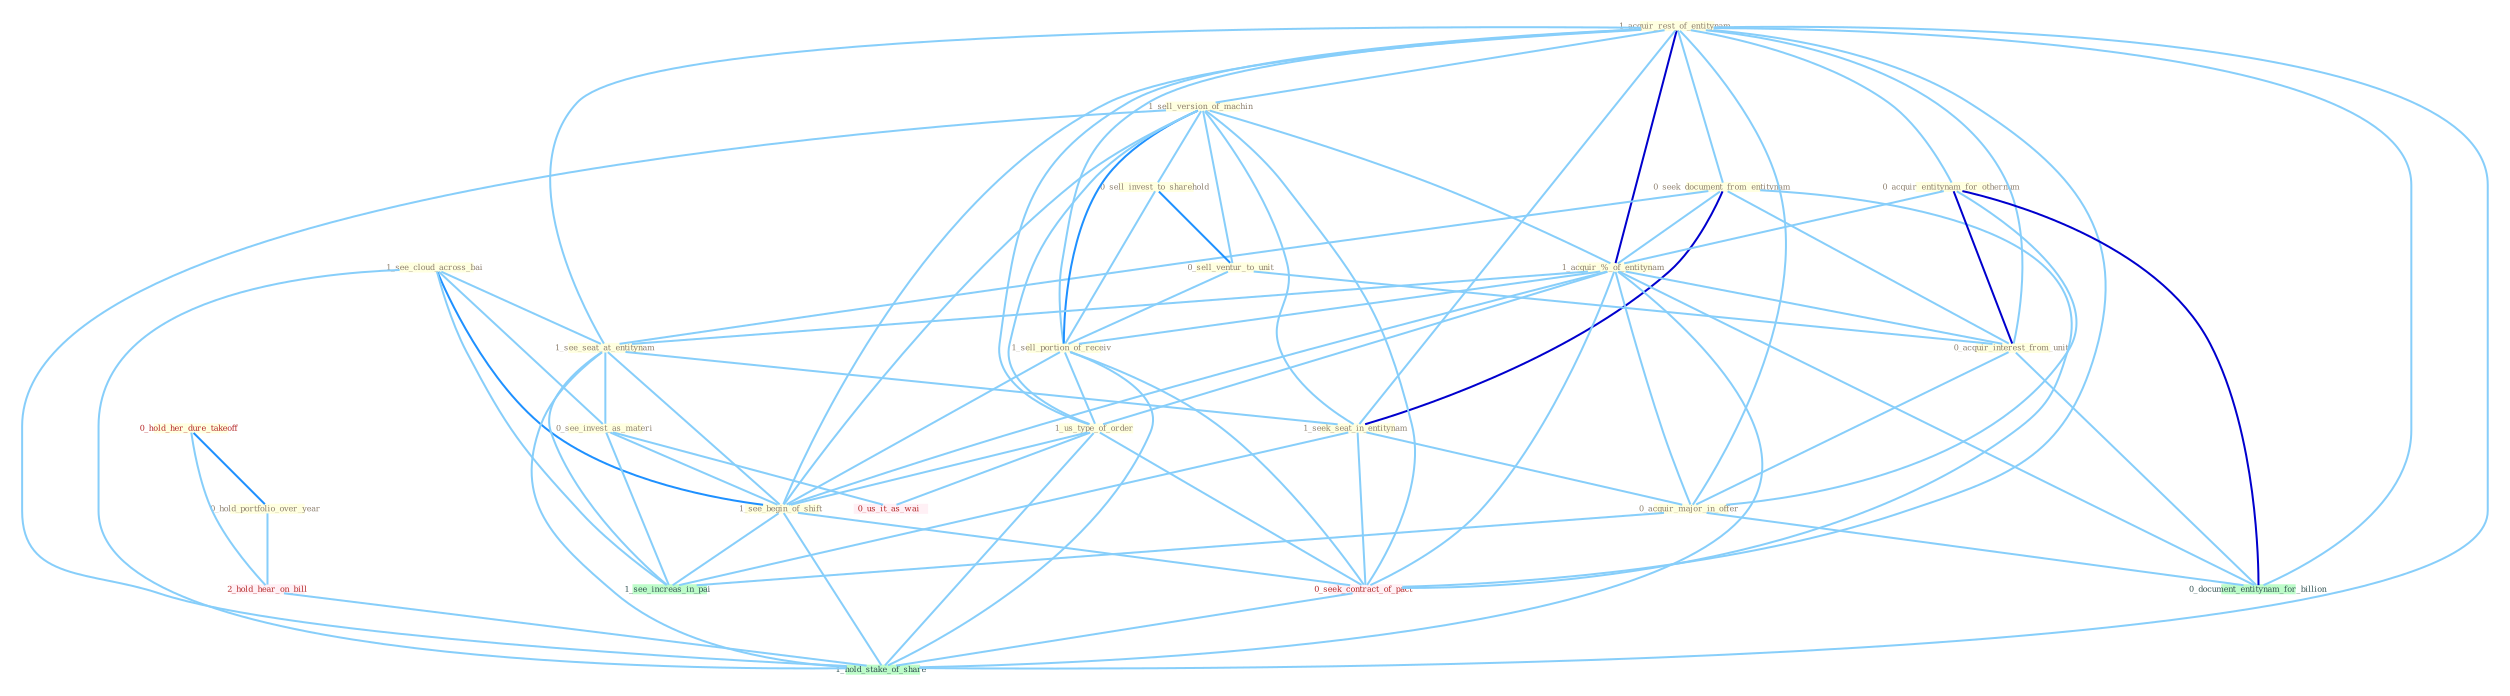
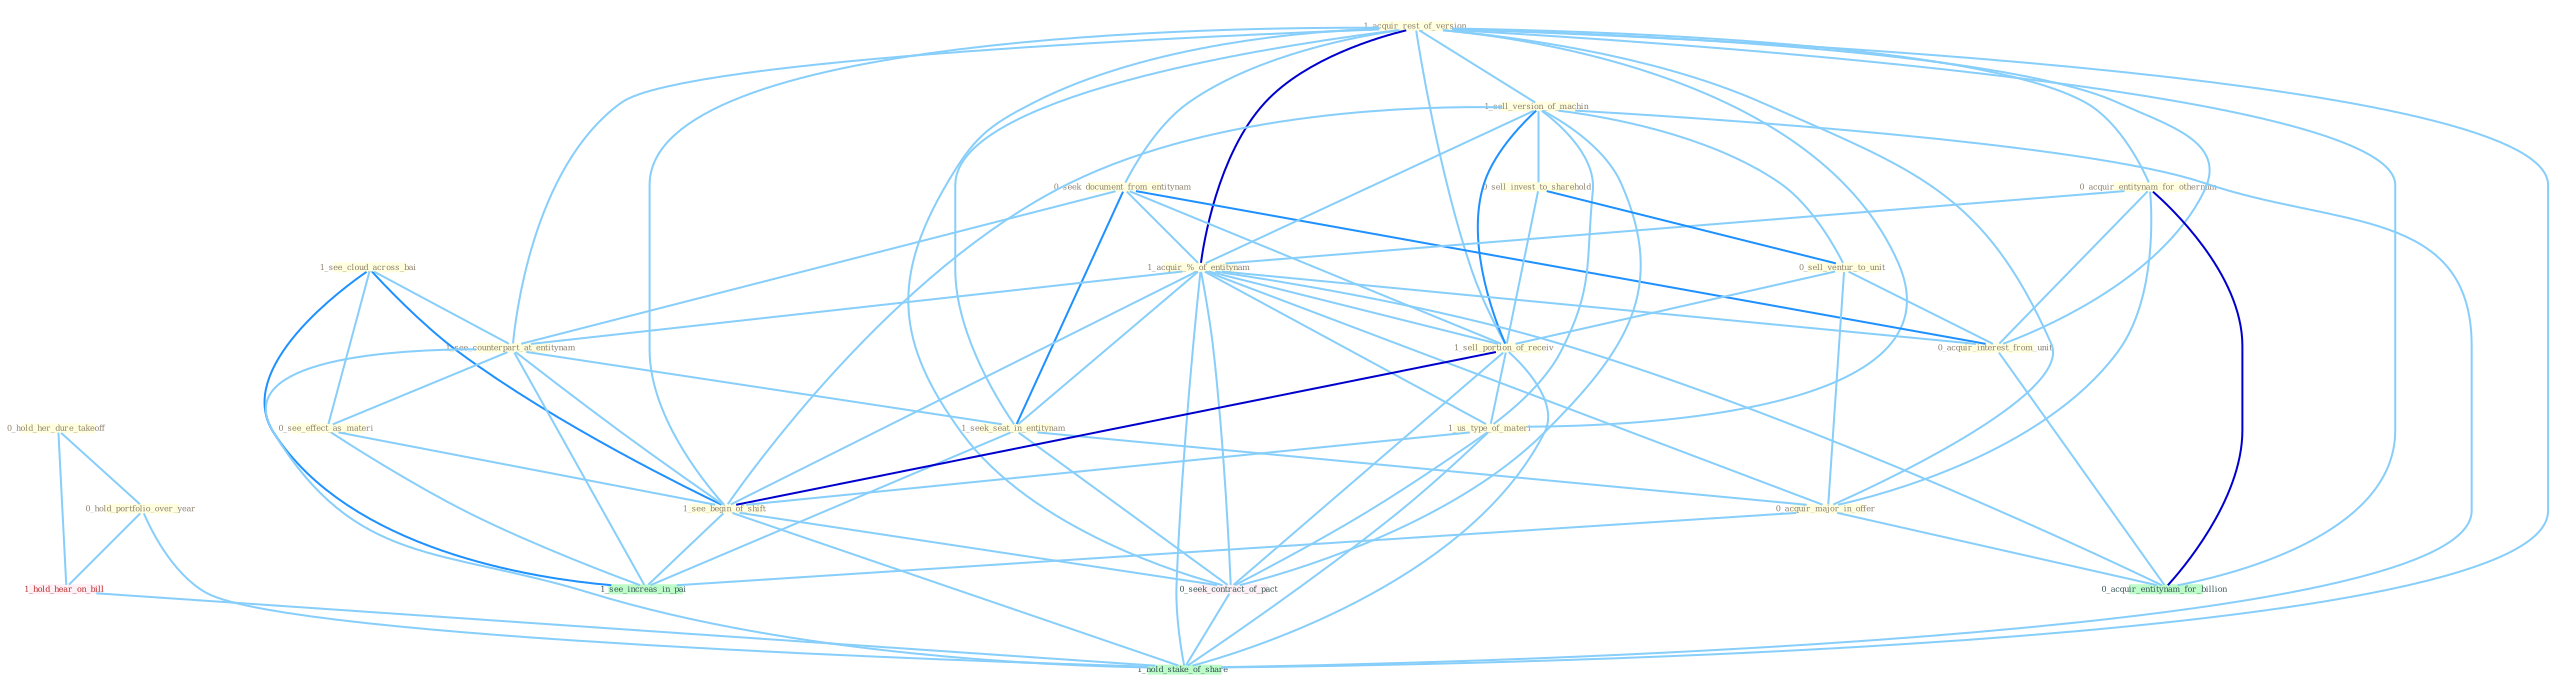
node "1_acquir_rest_of_entitynam": label "1_acquir_rest_of_entitynam" -> "1_acquir_rest_of_version"
edge "1_sell_version_of_machin" -- "1_seek_seat_in_entitynam": now "1_acquir_%_of_entitynam" -- "1_seek_seat_in_entitynam"
edge "0_seek_document_from_entitynam" -- "0_acquir_interest_from_unit": color #87cefa -> #1e90ff
edge "0_acquir_entitynam_for_othernum" -- "0_acquir_interest_from_unit": color #0000cd -> #87cefa
edge "0_seek_document_from_entitynam" -- "1_seek_seat_in_entitynam": color #0000cd -> #1e90ff
node "1_see_seat_at_entitynam": label "1_see_seat_at_entitynam" -> "1_see_counterpart_at_entitynam"
node "0_hold_her_dure_takeoff": fontcolor #b22222 -> #8b7d6b
node "0_see_invest_as_materi": label "0_see_invest_as_materi" -> "0_see_effect_as_materi"
edge "1_sell_portion_of_receiv" -- "1_see_begin_of_shift": color #87cefa -> #0000cd
node "1_us_type_of_order": label "1_us_type_of_order" -> "1_us_type_of_materi"
edge "0_acquir_interest_from_unit" -- "0_acquir_major_in_offer": now "0_sell_ventur_to_unit" -- "0_acquir_major_in_offer"
edge "1_see_cloud_across_bai" -- "1_see_increas_in_pai": color #87cefa -> #1e90ff
edge "0_hold_her_dure_takeoff" -- "0_hold_portfolio_over_year": color #1e90ff -> #87cefa
edge "0_seek_document_from_entitynam" -- "0_seek_contract_of_pact": now "0_seek_document_from_entitynam" -- "1_sell_portion_of_receiv"
node "0_us_it_as_wai": removed
edge "1_see_cloud_across_bai" -- "1_hold_stake_of_share": now "0_hold_portfolio_over_year" -- "1_hold_stake_of_share"
node "2_hold_hear_on_bill": label "2_hold_hear_on_bill" -> "1_hold_hear_on_bill"
node "0_seek_contract_of_pact": fontcolor #b22222 -> #2f4f4f
node "0_document_entitynam_for_billion": label "0_document_entitynam_for_billion" -> "0_acquir_entitynam_for_billion"
